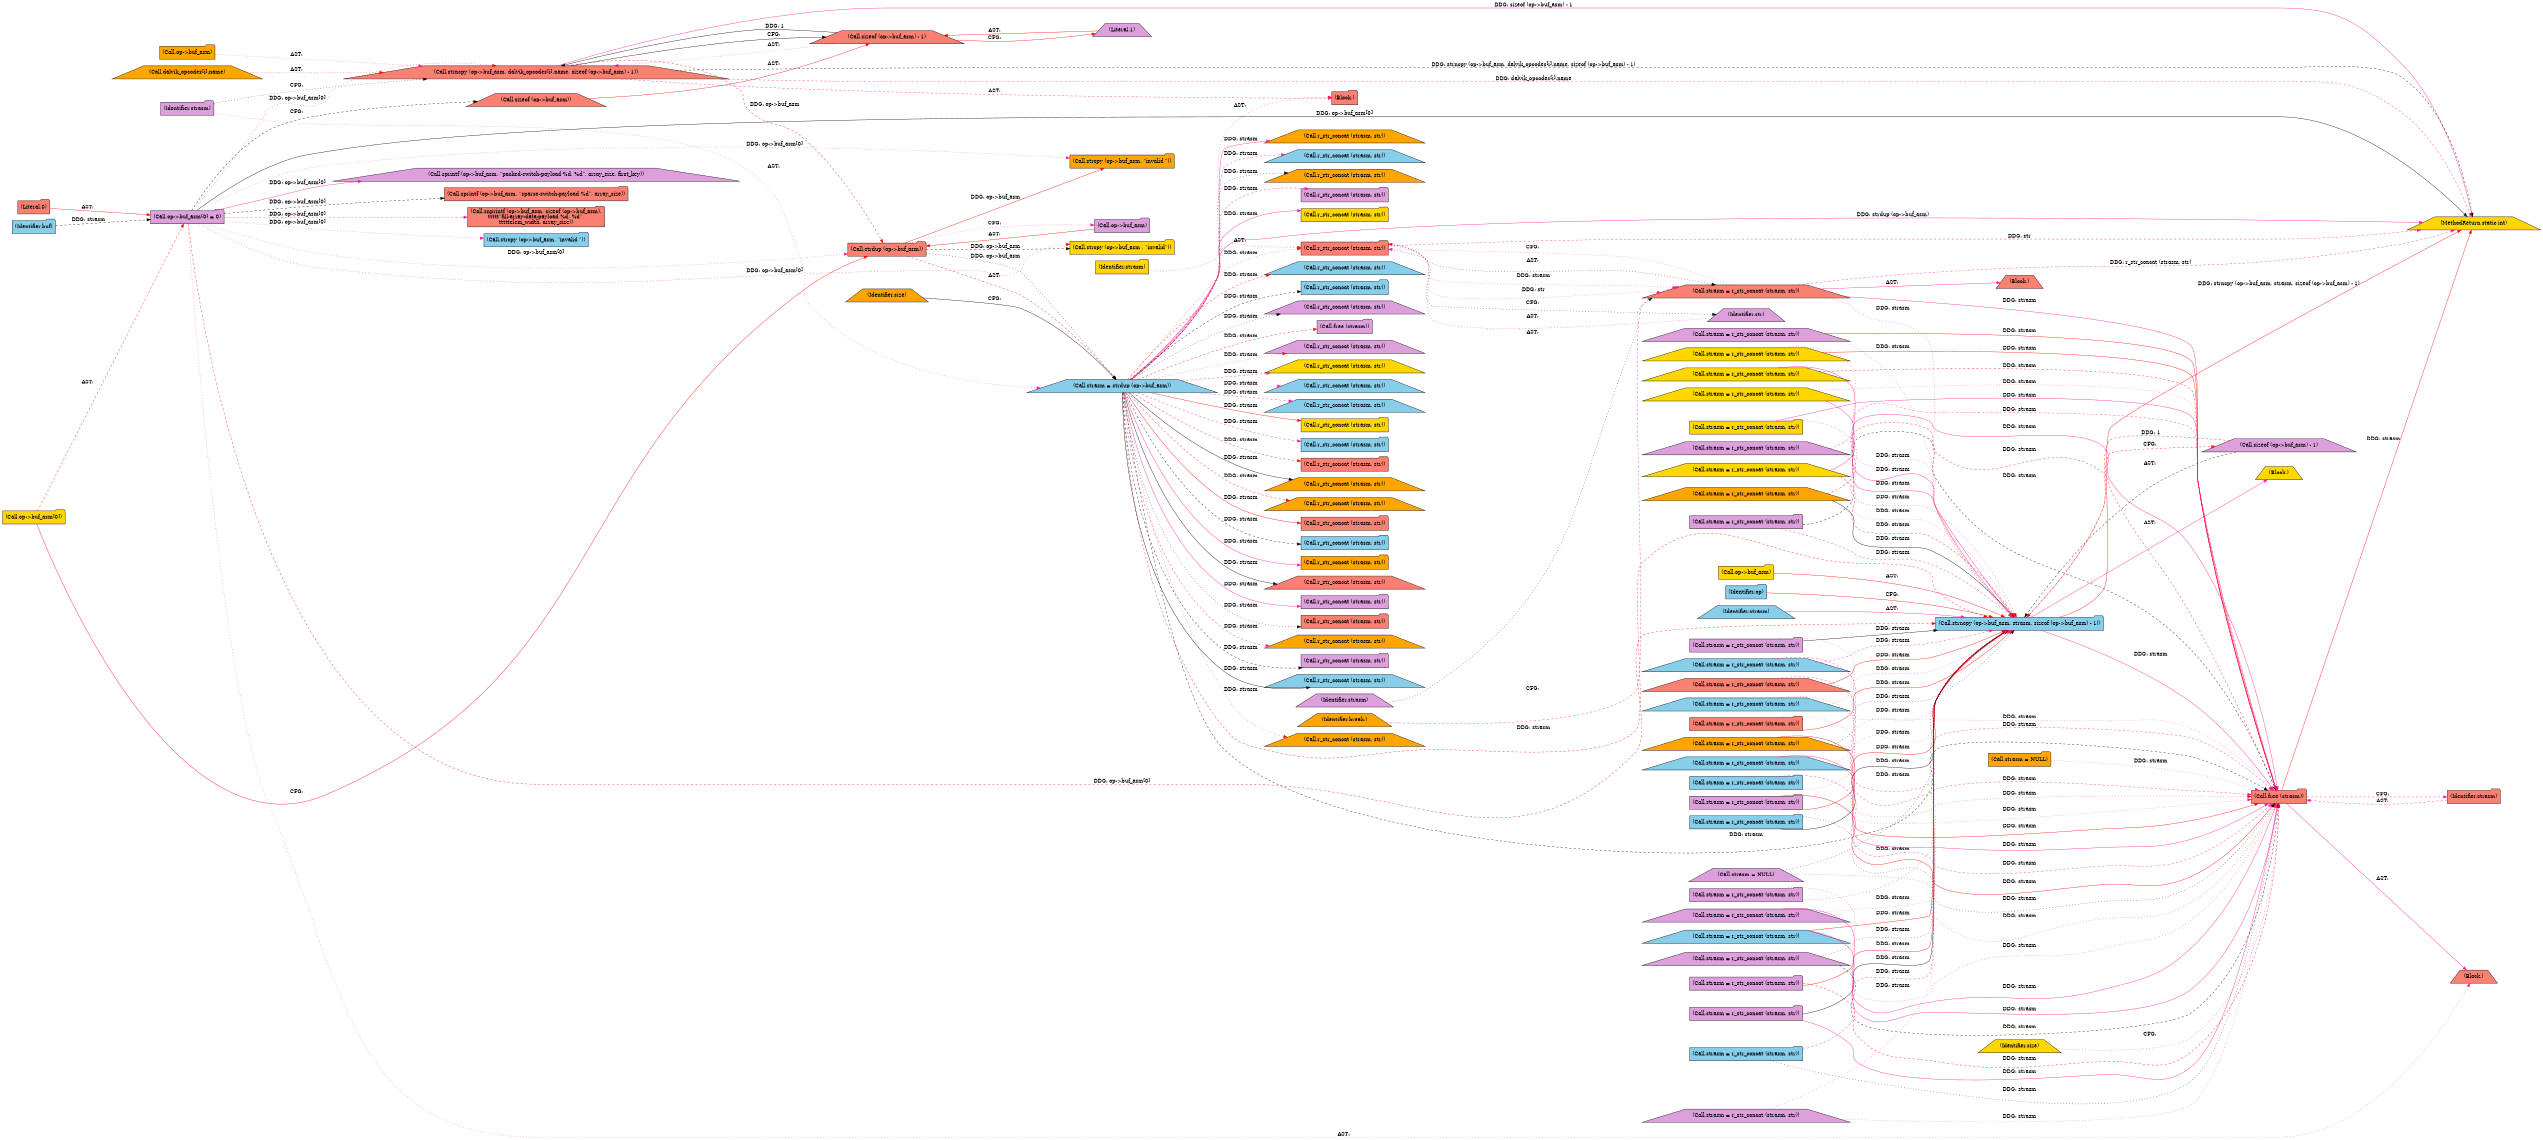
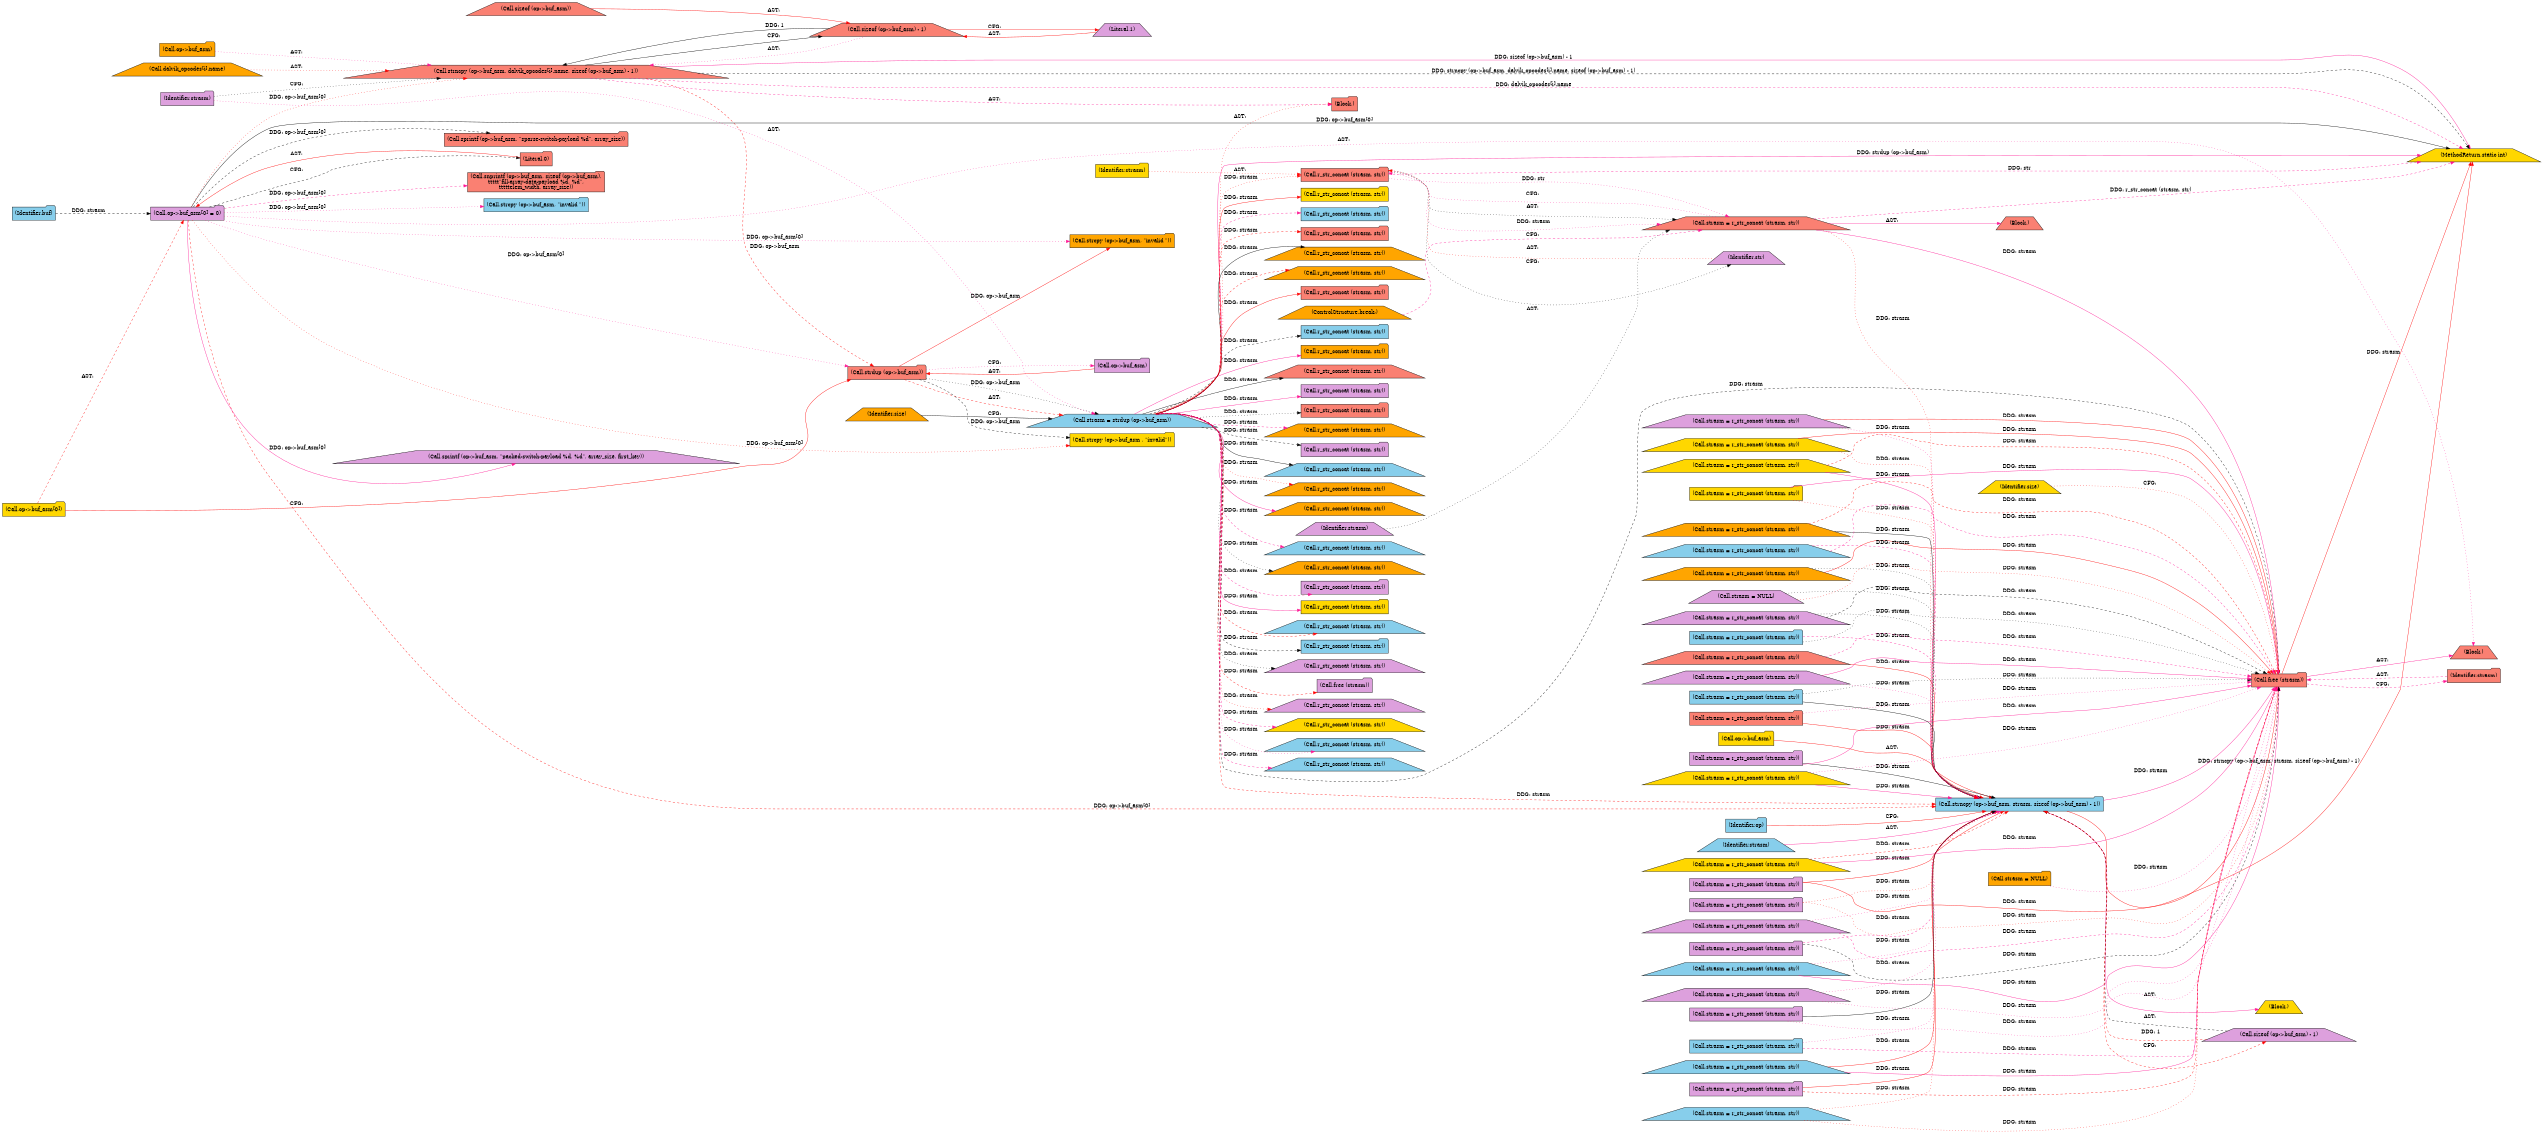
edge "(Call,op->buf_asm[0] = 0)" -> "(Call,sizeof (op->buf_asm))": now "(Call,op->buf_asm[0] = 0)" -> "(Literal,0)"
node "(Identifier,break;)": label "(Identifier,break;)" -> "(ControlStructure,break;)"
